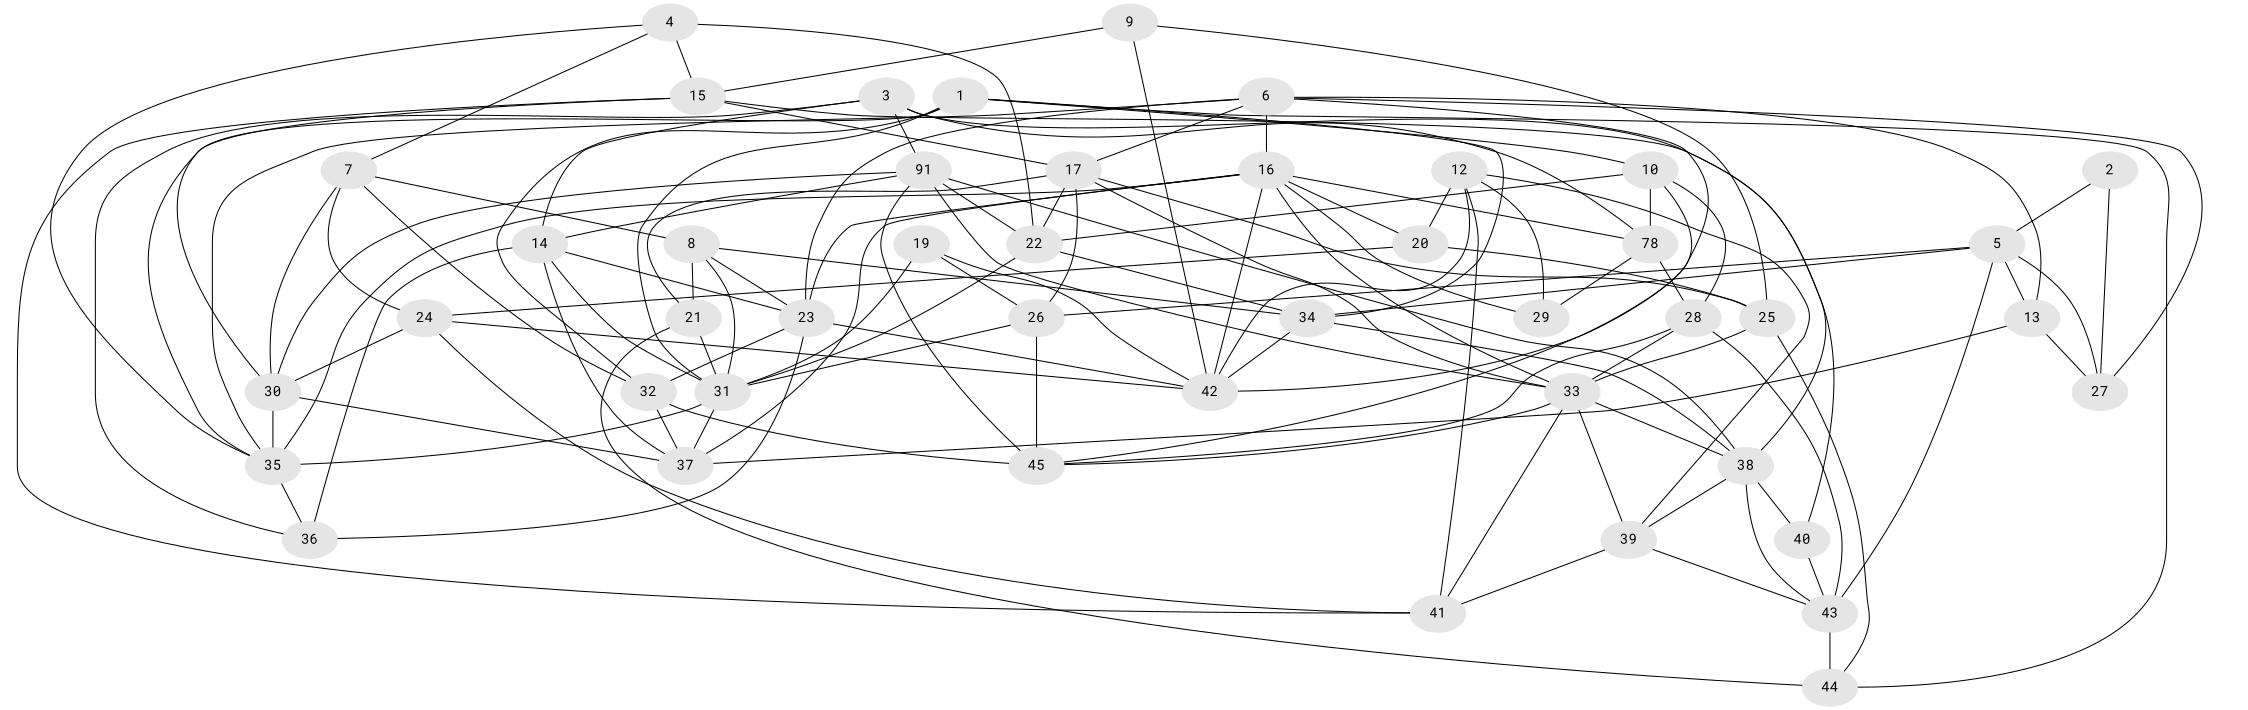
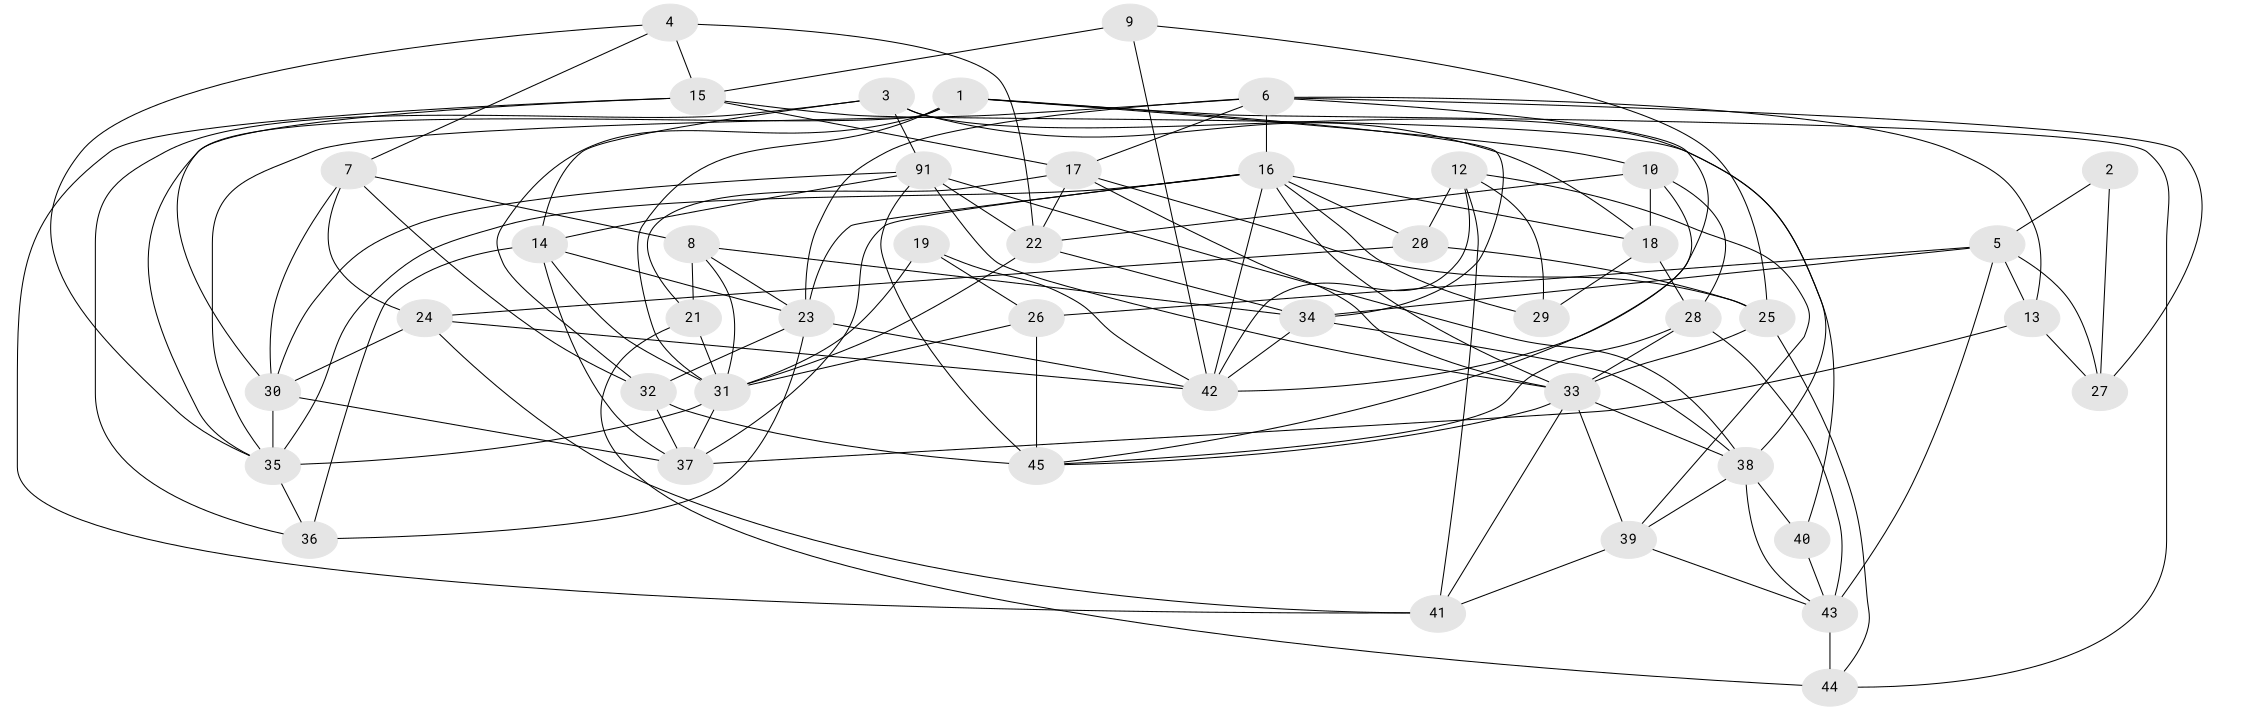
node "78": label "78" -> "18"
edge "17" -- "26": removed
